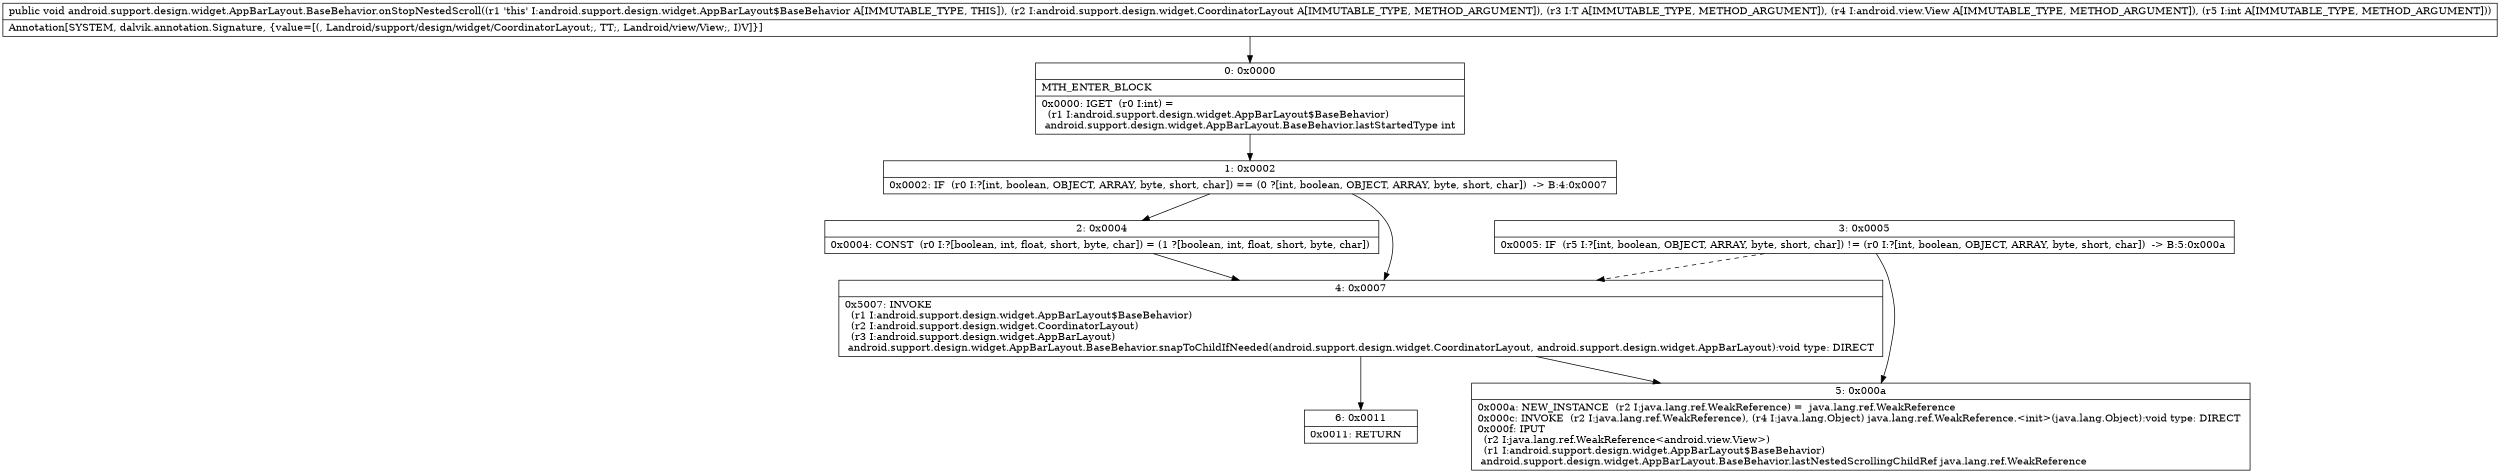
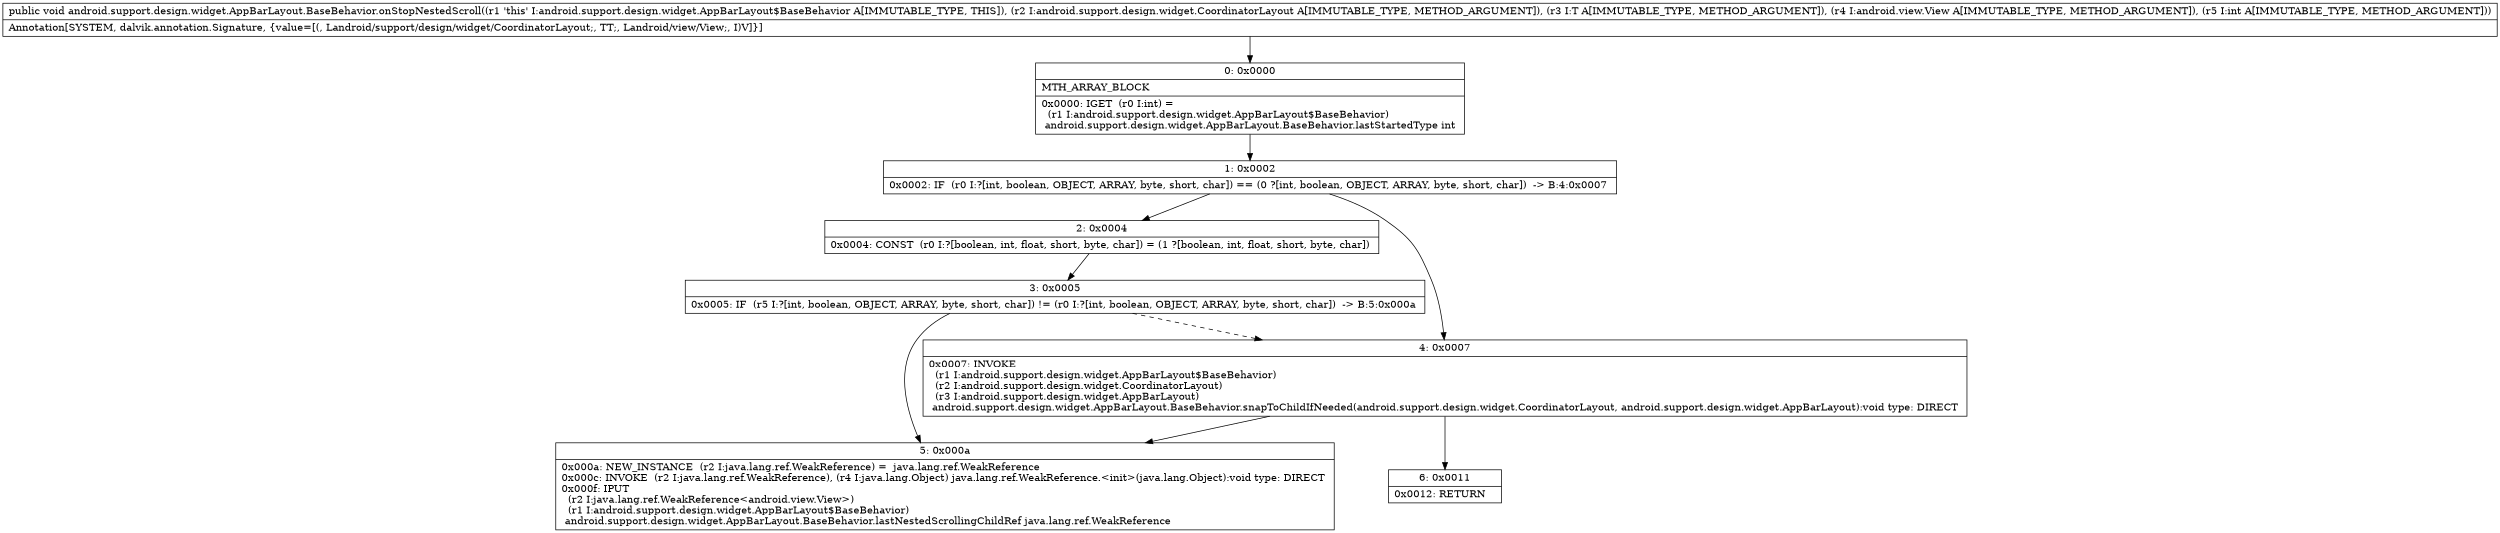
node "0: 0x0000": text "MTH_ENTER_BLOCK" -> "MTH_ARRAY_BLOCK"
edge "2: 0x0004" -> "4: 0x0007": now "2: 0x0004" -> "3: 0x0005"
node "4: 0x0007": text "0x5007: INVOKE" -> "0x0007: INVOKE"
node "6: 0x0011": text "0x0011: RETURN" -> "0x0012: RETURN"
